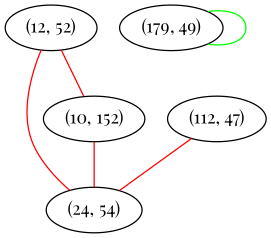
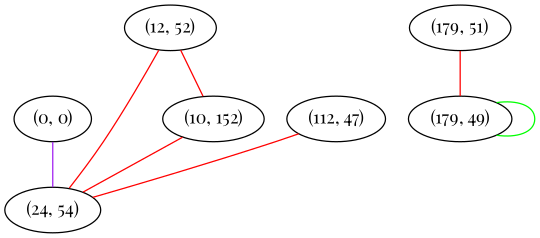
node "(179, 51)": added
node "(0, 0)": added
